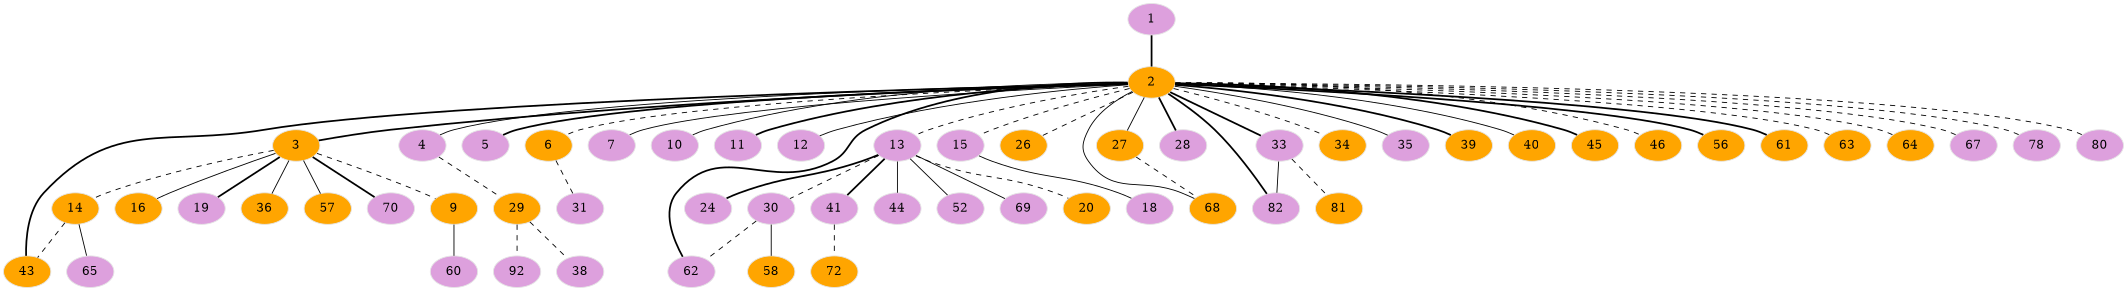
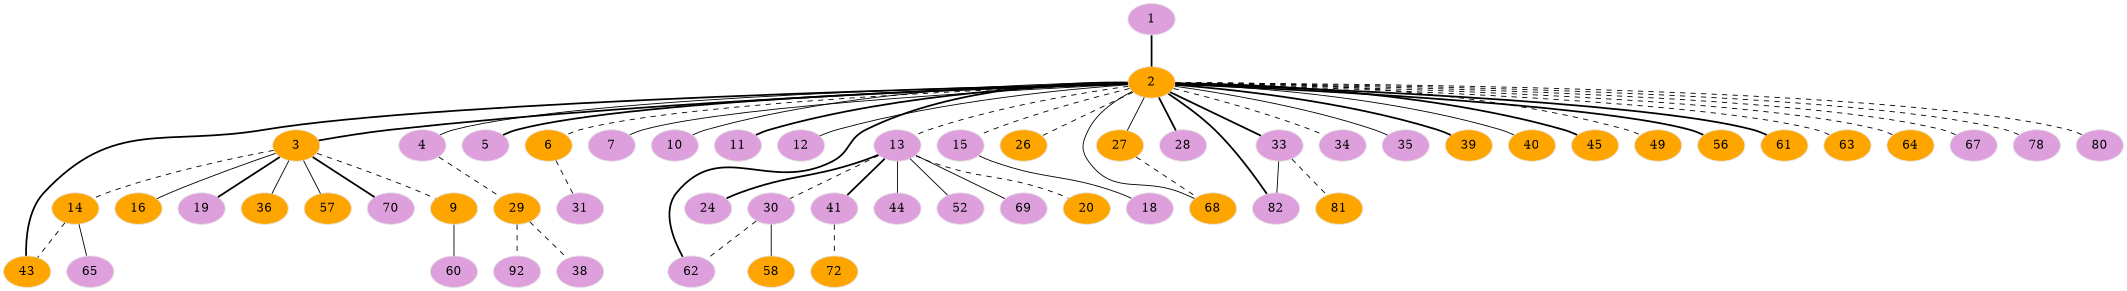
node "34": fillcolor orange -> plum
node "46": label "46" -> "49"
